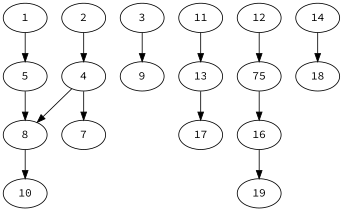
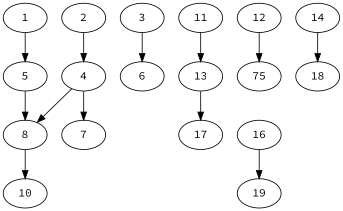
node "9": label "9" -> "6"
edge "75" -> "16": removed
